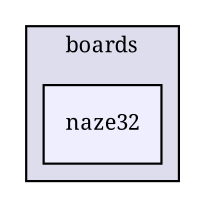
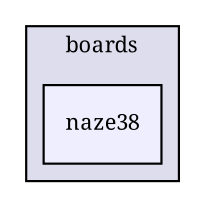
node "naze32": label "naze32" -> "naze38"
